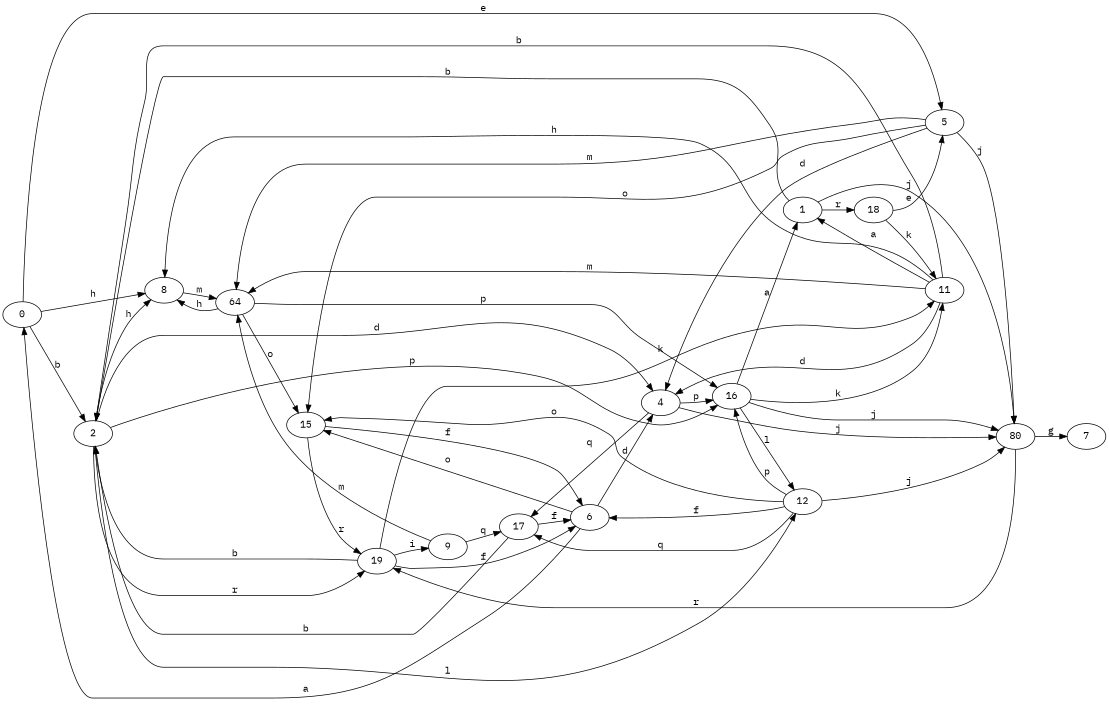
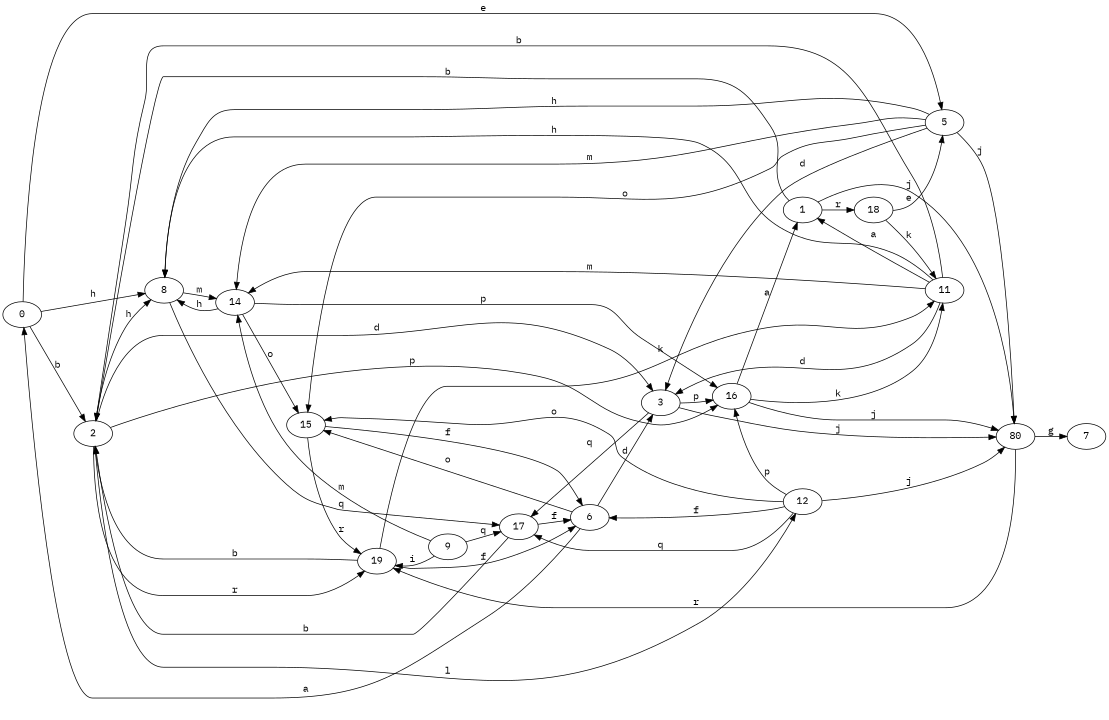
edge "5" -> "8": added, label "h"
node "64": label "64" -> "14"
node "4": label "4" -> "3"
edge "16" -> "12": removed, label "l"
edge "8" -> "17": added, label "q"
edge "19" -> "9": reversed
